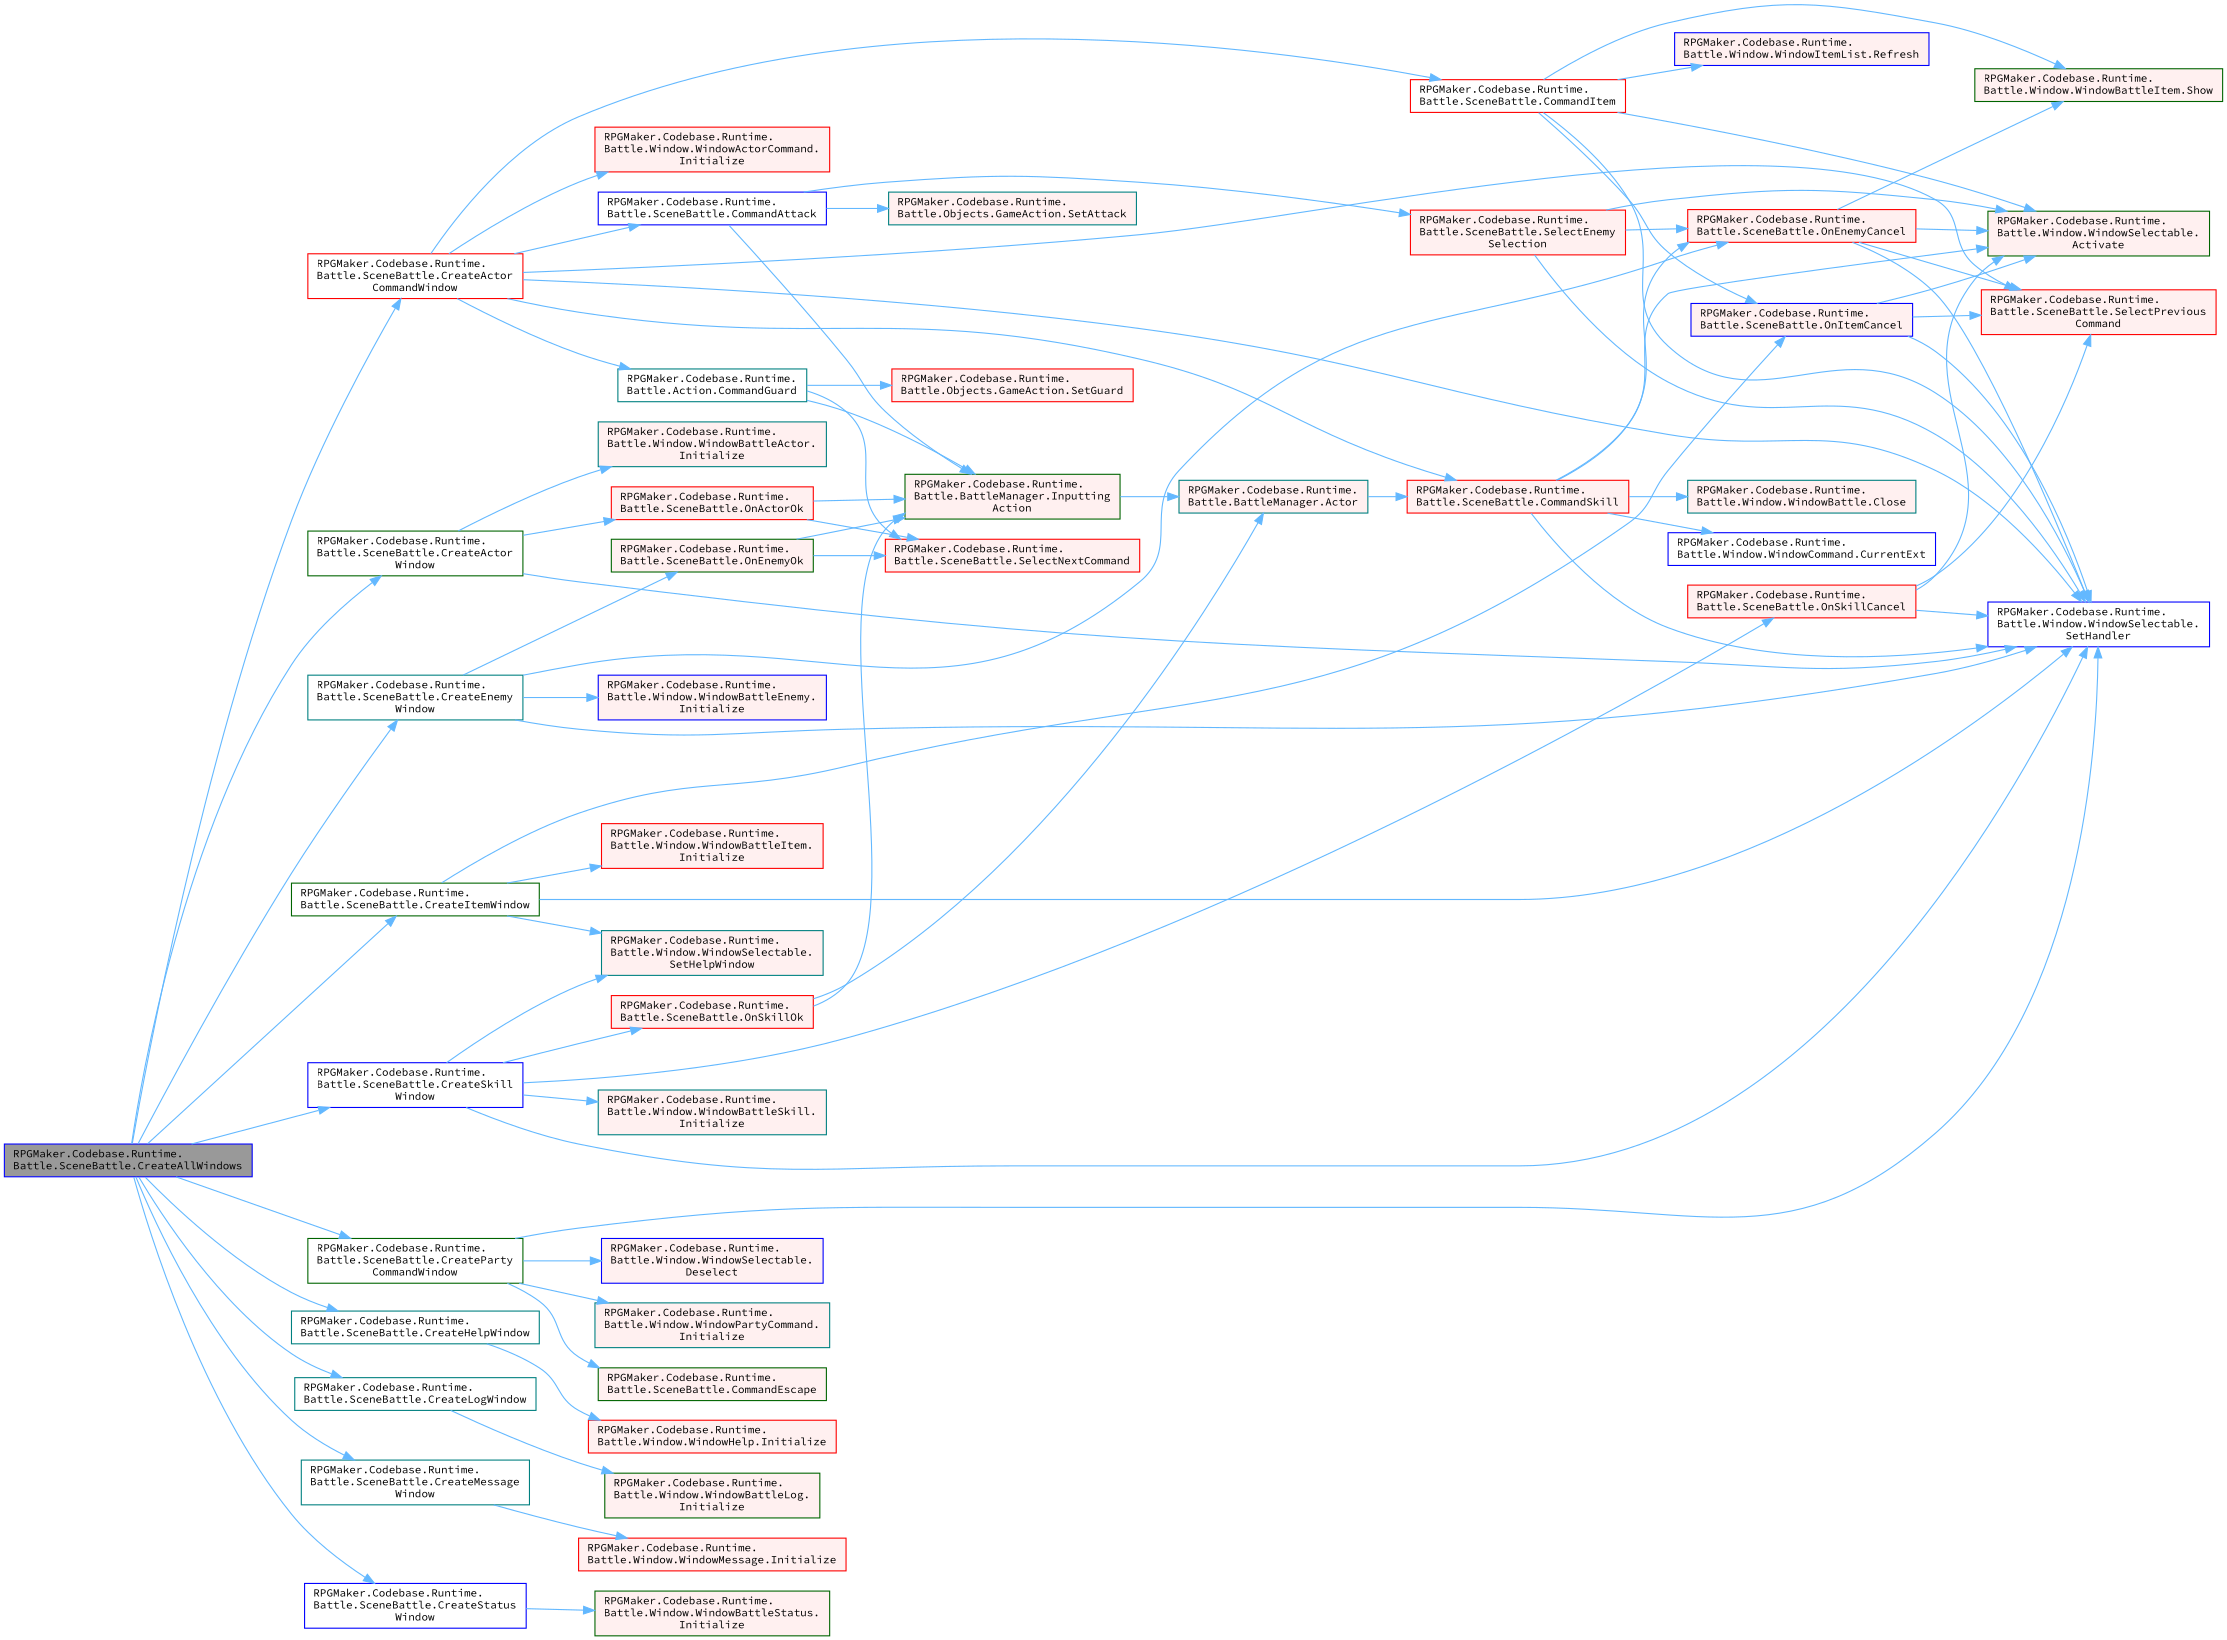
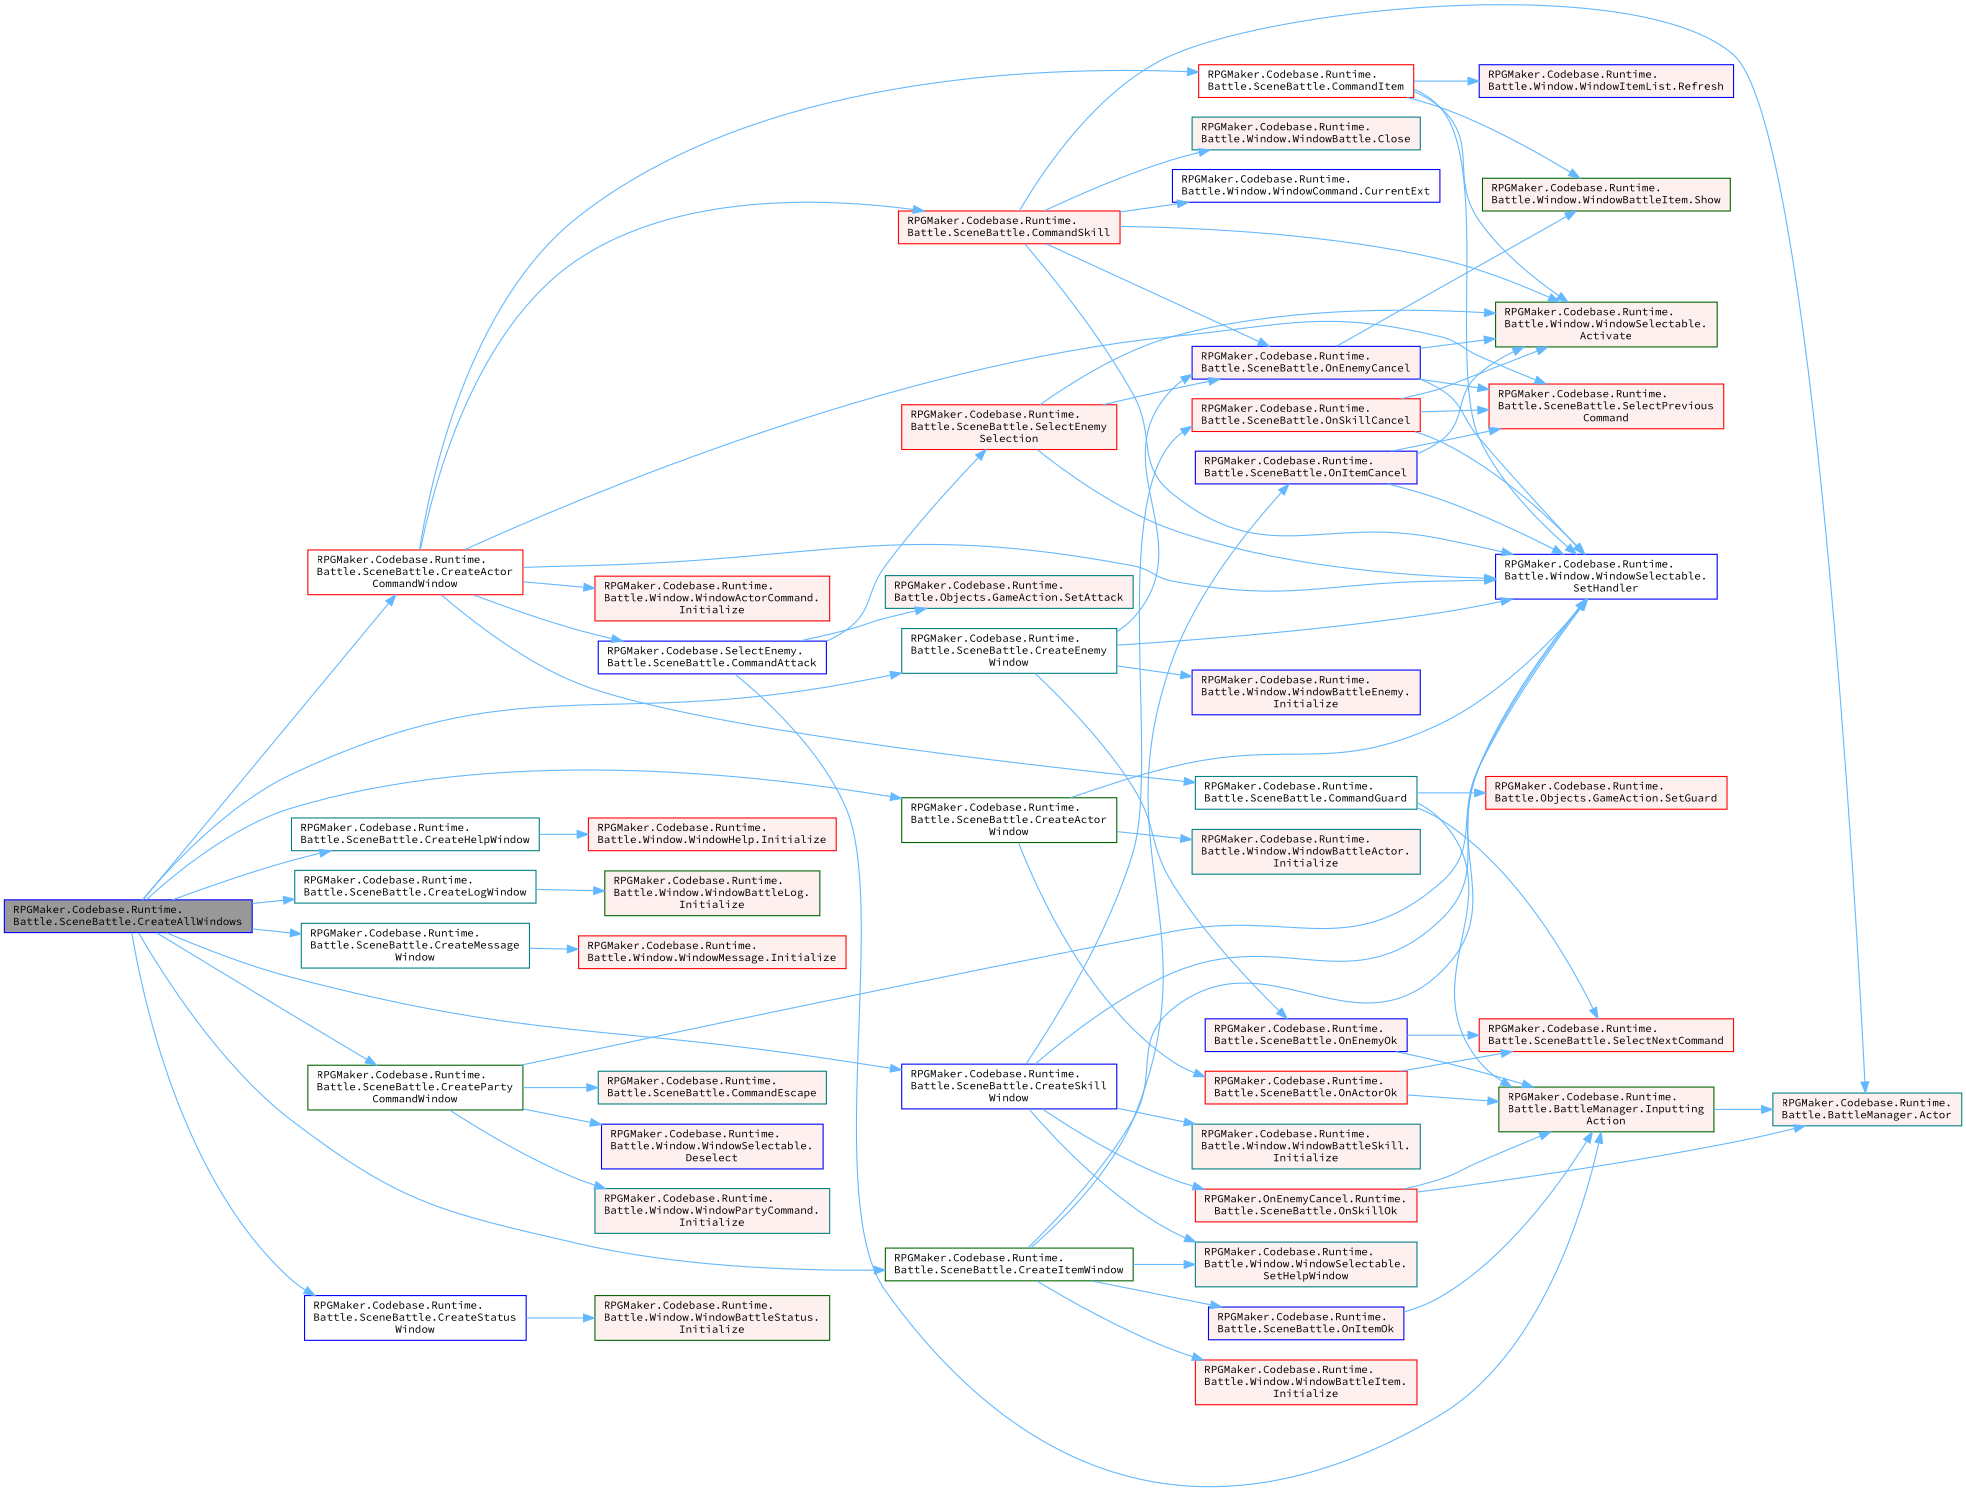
node "RPGMaker.Codebase.Runtime. Battle.SceneBattle.CommandAttack": label "RPGMaker.Codebase.Runtime. Battle.SceneBattle.CommandAttack" -> "RPGMaker.Codebase.SelectEnemy. Battle.SceneBattle.CommandAttack"
node "RPGMaker.Codebase.Runtime. Battle.SceneBattle.OnEnemyCancel": color red -> blue
edge "RPGMaker.Codebase.Runtime. Battle.SceneBattle.CommandItem" -> "RPGMaker.Codebase.Runtime. Battle.SceneBattle.OnItemCancel": removed
node "RPGMaker.Codebase.Runtime. Battle.Action.CommandGuard": label "RPGMaker.Codebase.Runtime. Battle.Action.CommandGuard" -> "RPGMaker.Codebase.Runtime. Battle.SceneBattle.CommandGuard"
edge "RPGMaker.Codebase.Runtime. Battle.BattleManager.Actor" -> "RPGMaker.Codebase.Runtime. Battle.SceneBattle.CommandSkill": reversed
node "RPGMaker.Codebase.Runtime. Battle.SceneBattle.OnEnemyOk": color darkgreen -> blue
node "RPGMaker.Codebase.Runtime. Battle.SceneBattle.OnSkillOk": label "RPGMaker.Codebase.Runtime. Battle.SceneBattle.OnSkillOk" -> "RPGMaker.OnEnemyCancel.Runtime. Battle.SceneBattle.OnSkillOk"
node "RPGMaker.Codebase.Runtime. Battle.SceneBattle.OnItemOk": added
node "RPGMaker.Codebase.Runtime. Battle.SceneBattle.CommandEscape": color darkgreen -> teal
